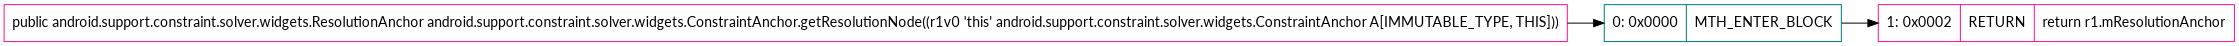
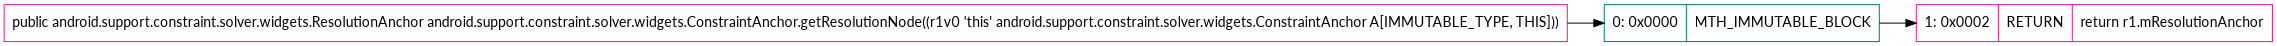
node "0: 0x0000": text "MTH_ENTER_BLOCK" -> "MTH_IMMUTABLE_BLOCK"
